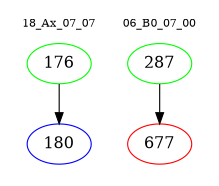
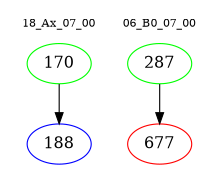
cluster "18_Ax_07_07": label "18_Ax_07_07" -> "18_Ax_07_00"
node "176": label "176" -> "170"
node "180": label "180" -> "188"
